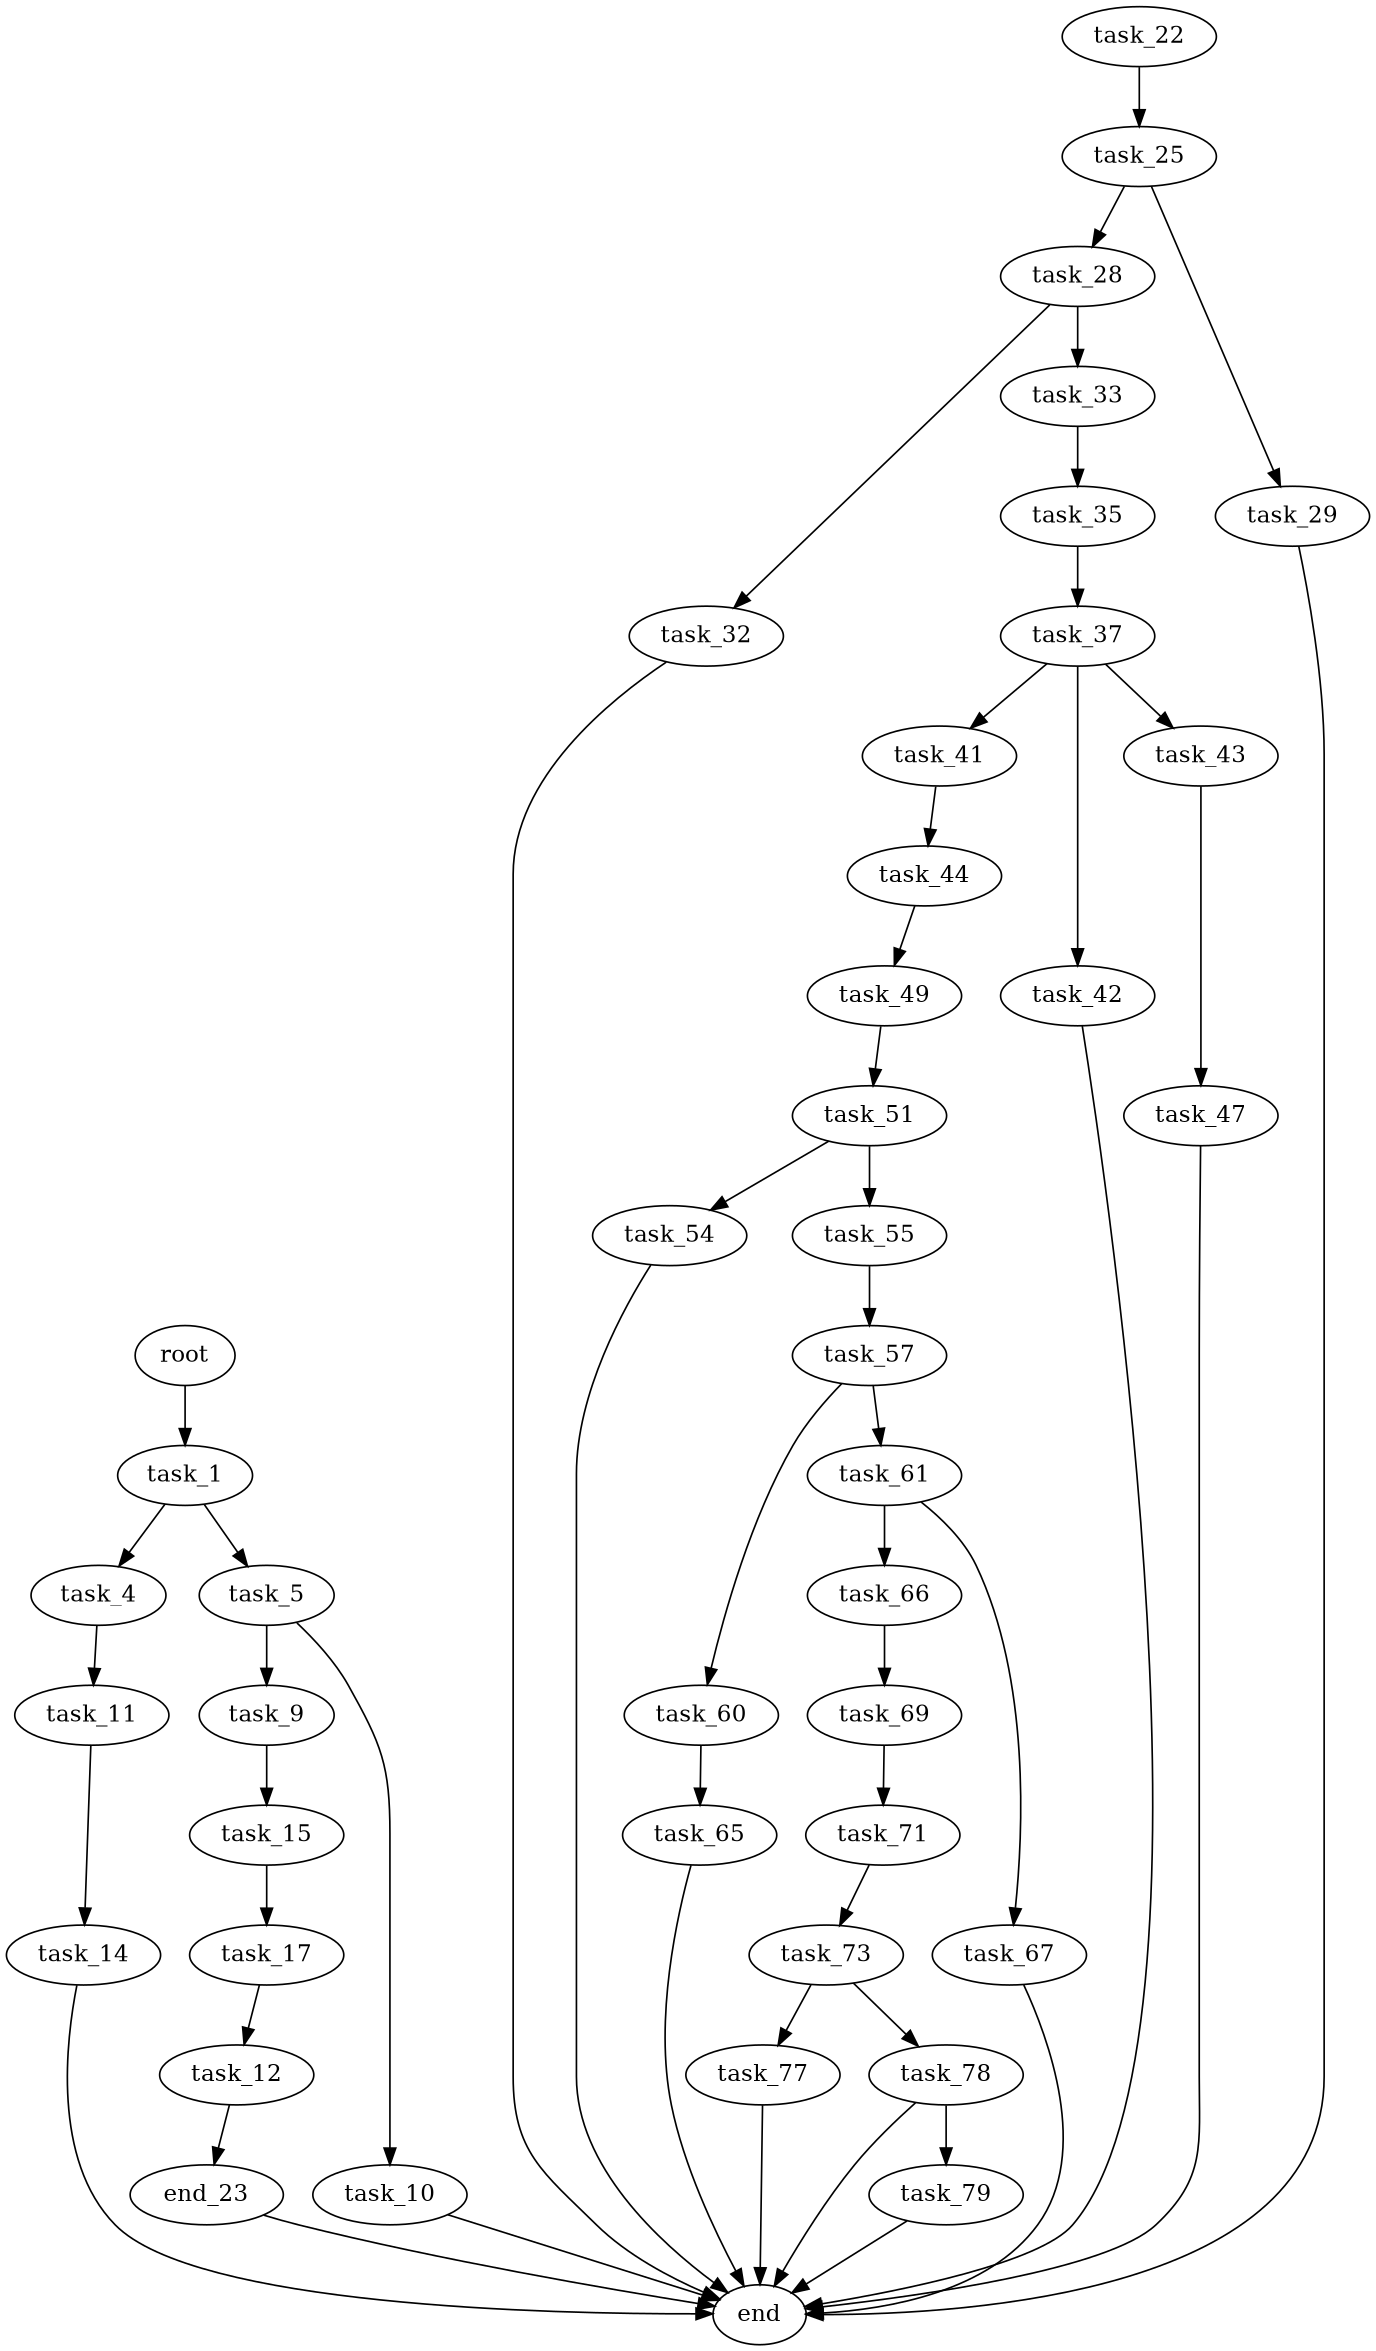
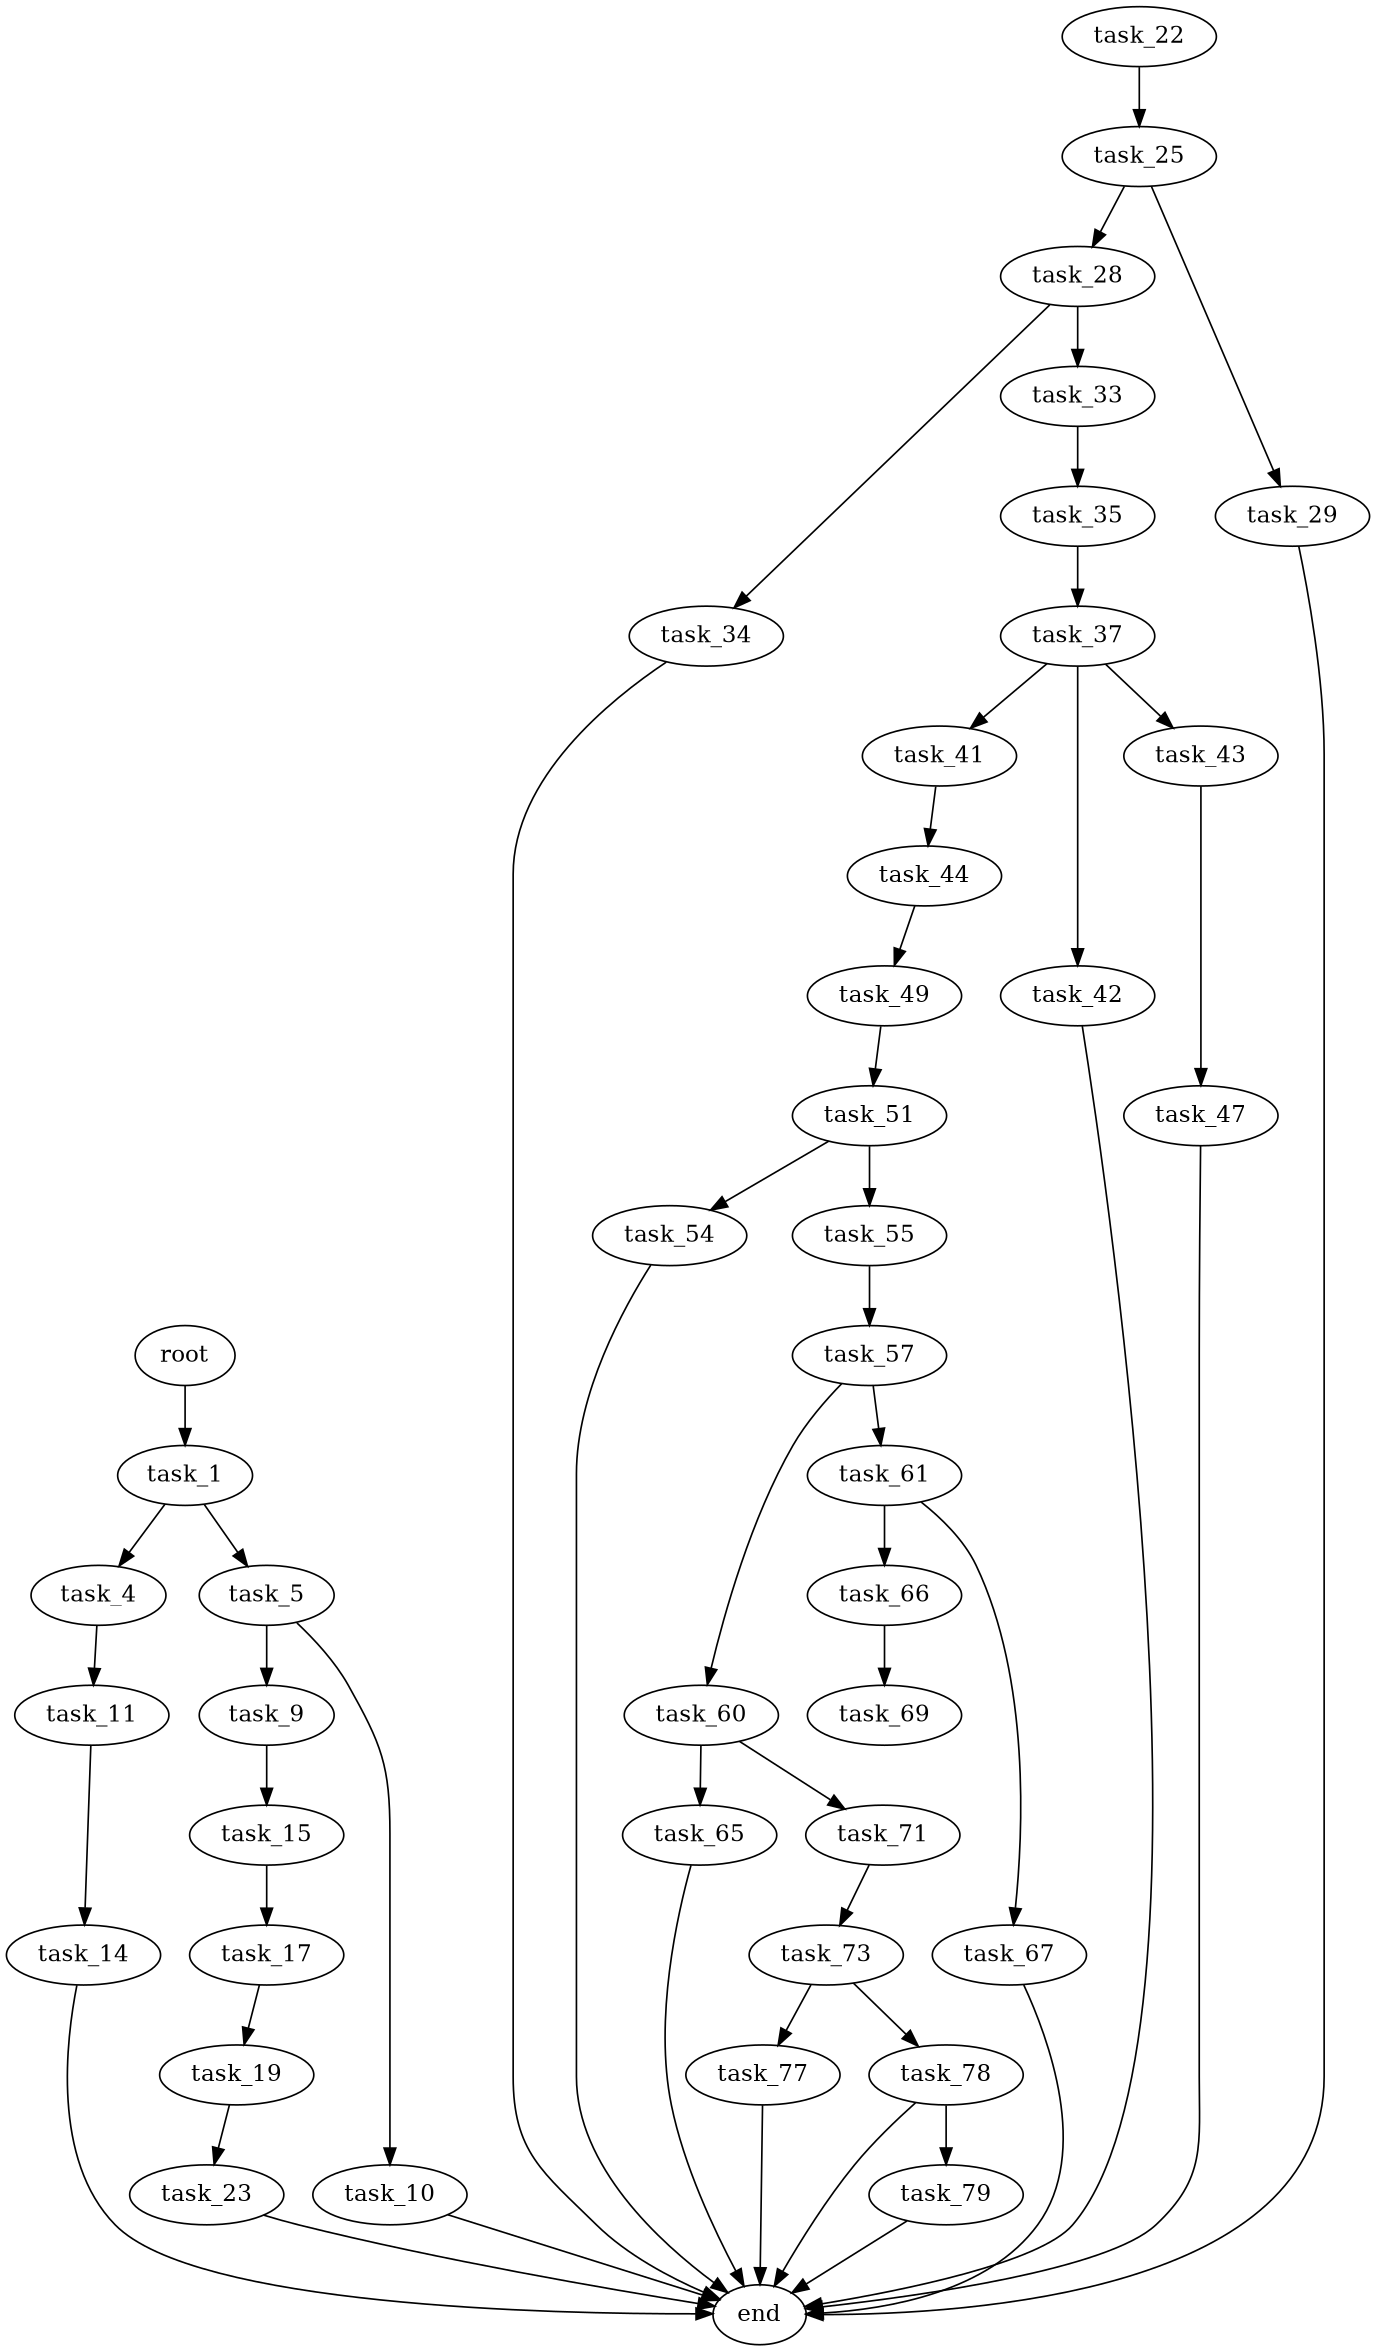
node "task_32": label "task_32" -> "task_34"
edge "task_69" -> "task_71": now "task_60" -> "task_71"
node "task_12": label "task_12" -> "task_19"
node "end_23": label "end_23" -> "task_23"
